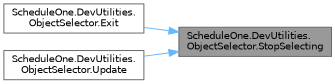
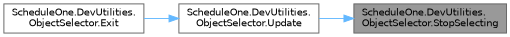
edge "ScheduleOne.DevUtilities. ObjectSelector.Exit" -> "ScheduleOne.DevUtilities. ObjectSelector.StopSelecting": now "ScheduleOne.DevUtilities. ObjectSelector.Exit" -> "ScheduleOne.DevUtilities. ObjectSelector.Update"
